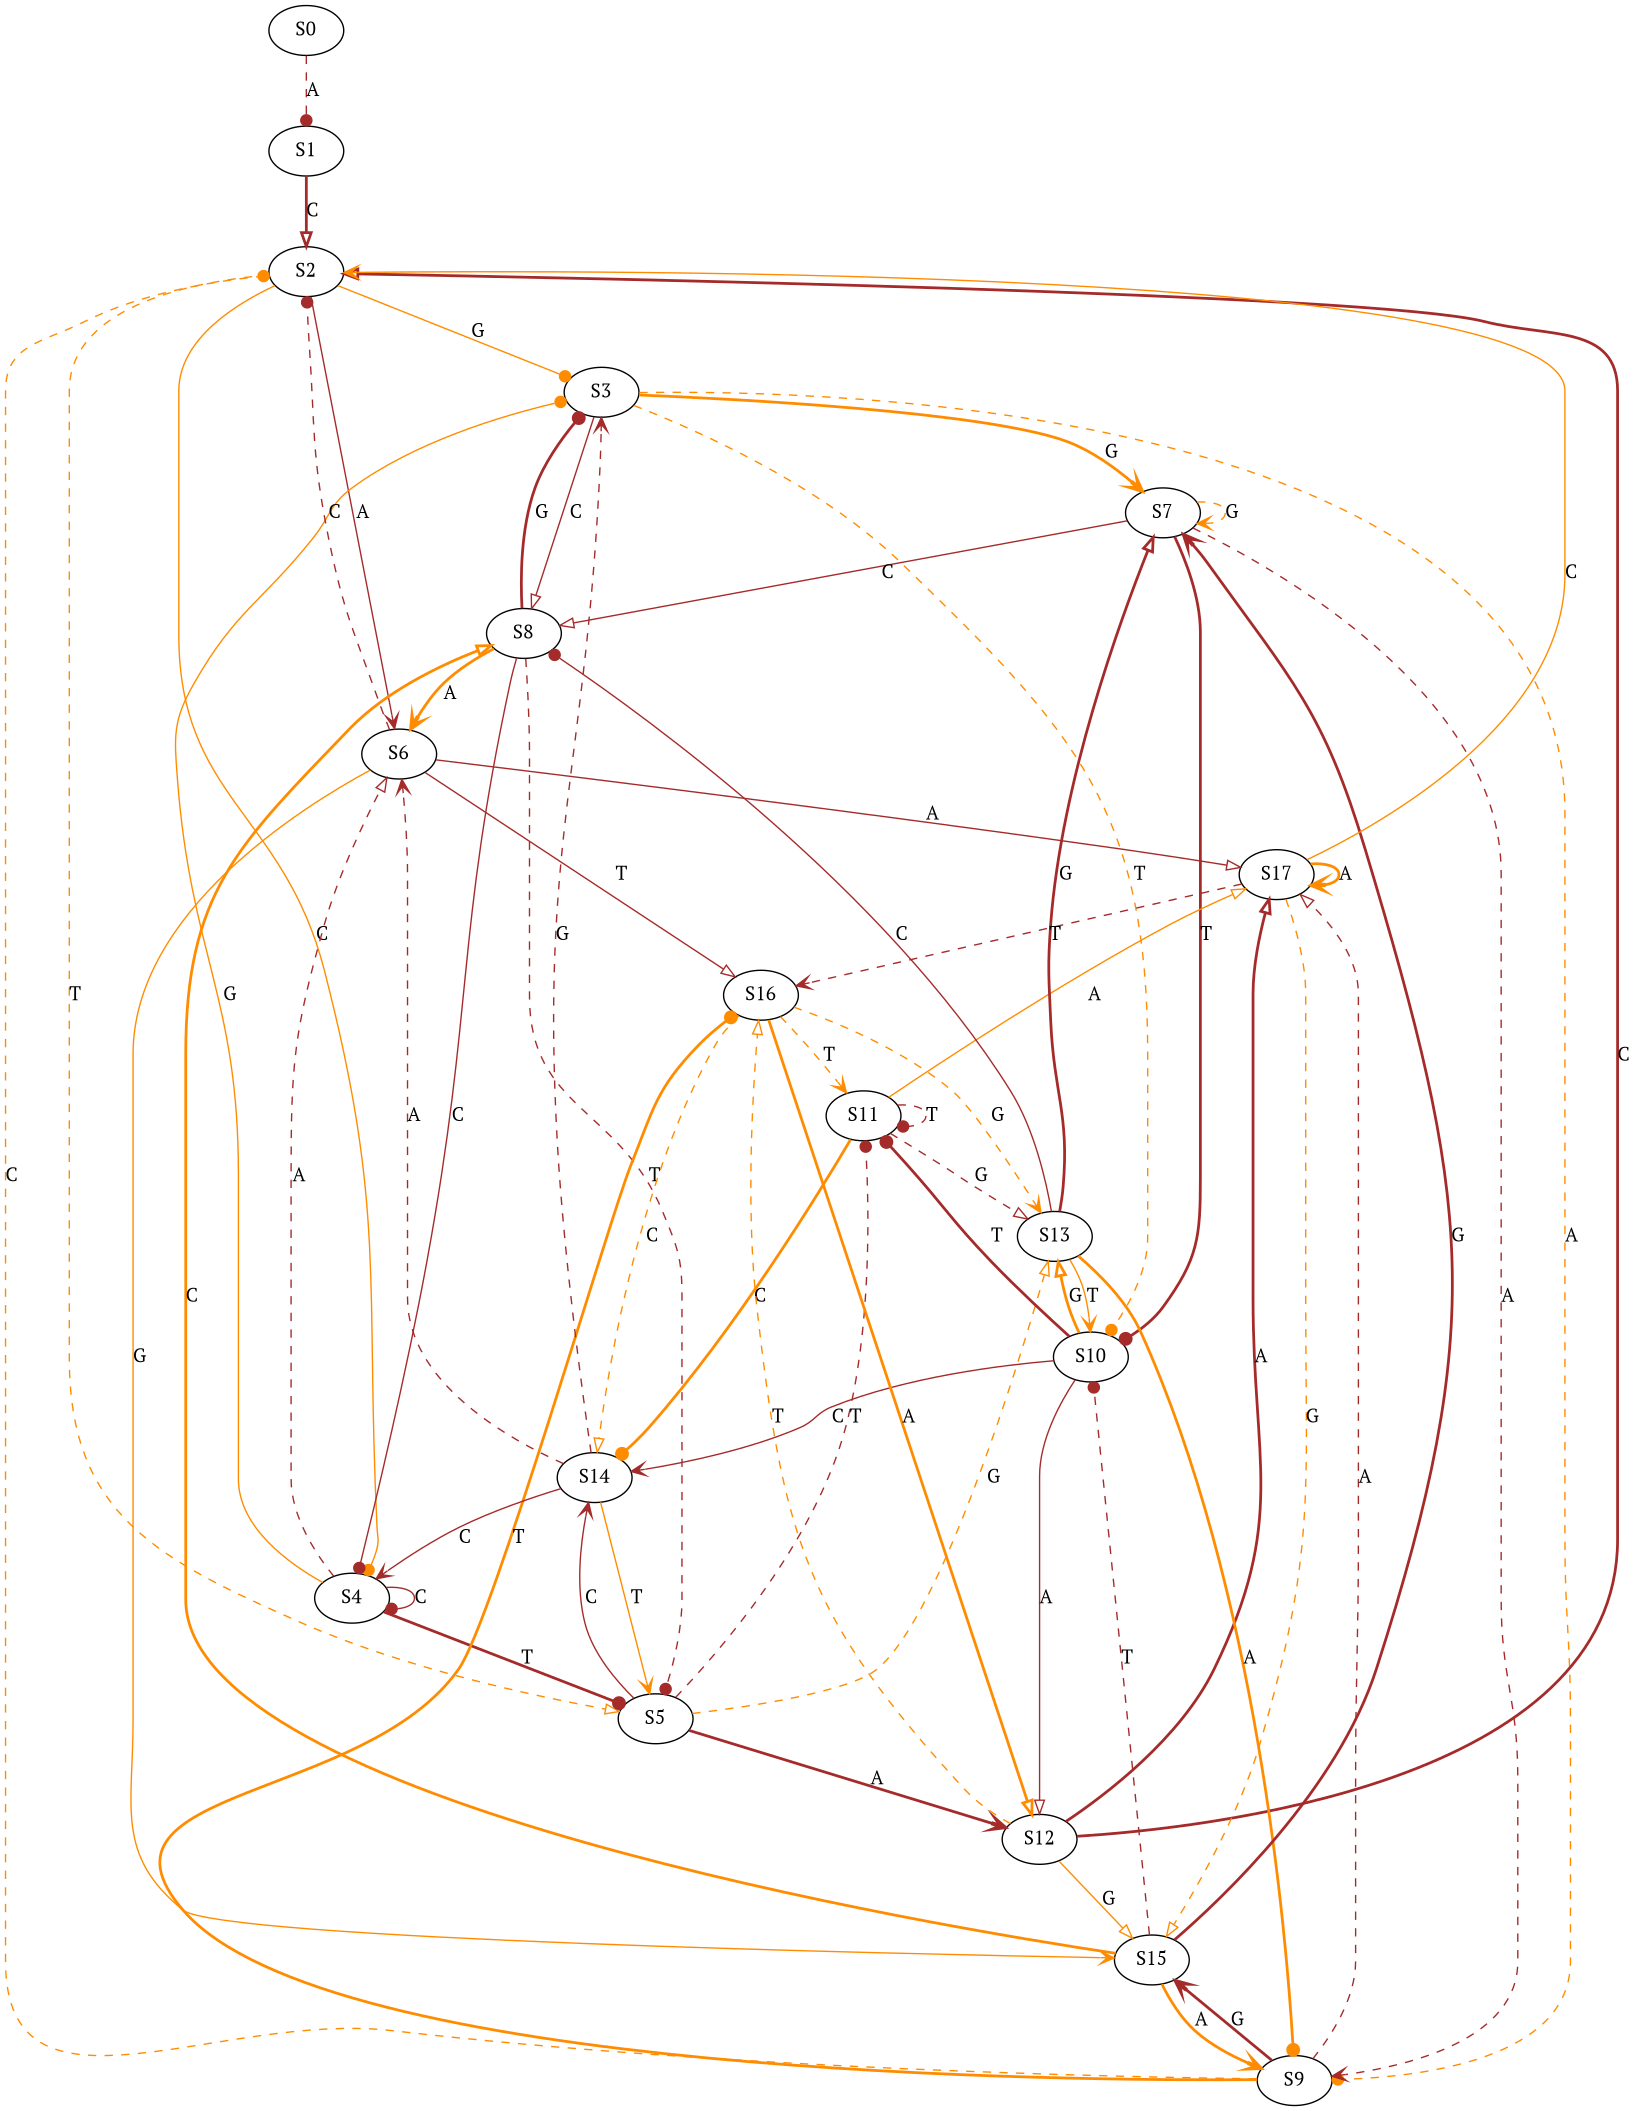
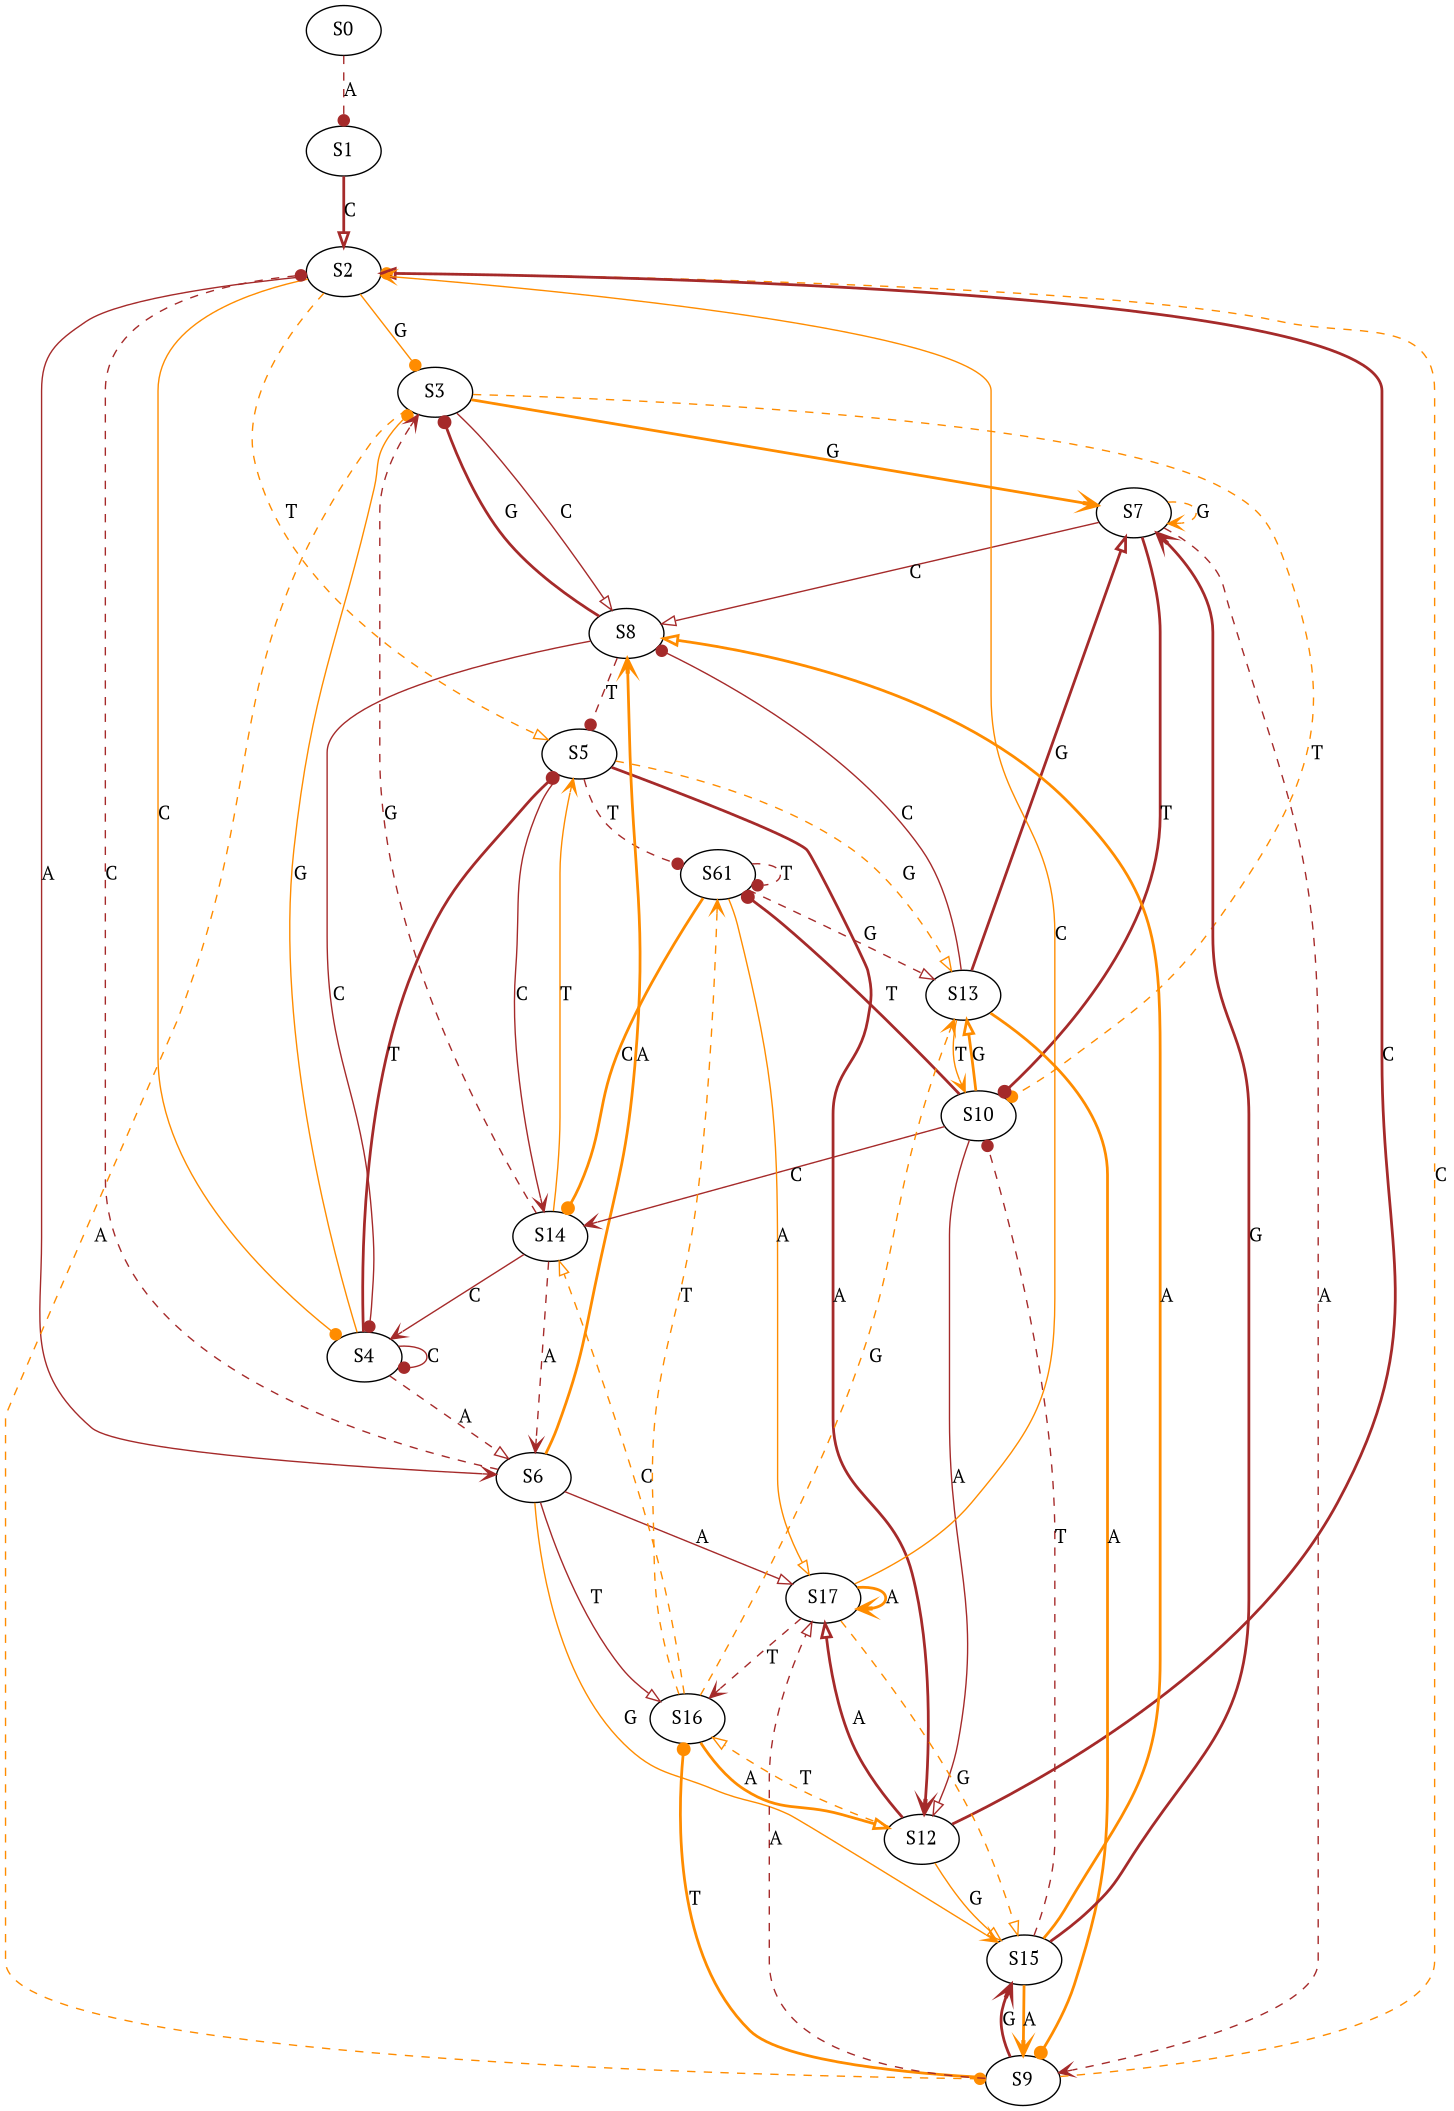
edge "S8" -> "S6": reversed
node "S11": label "S11" -> "S61"
edge "S15" -> "S8": label "C" -> "A"
